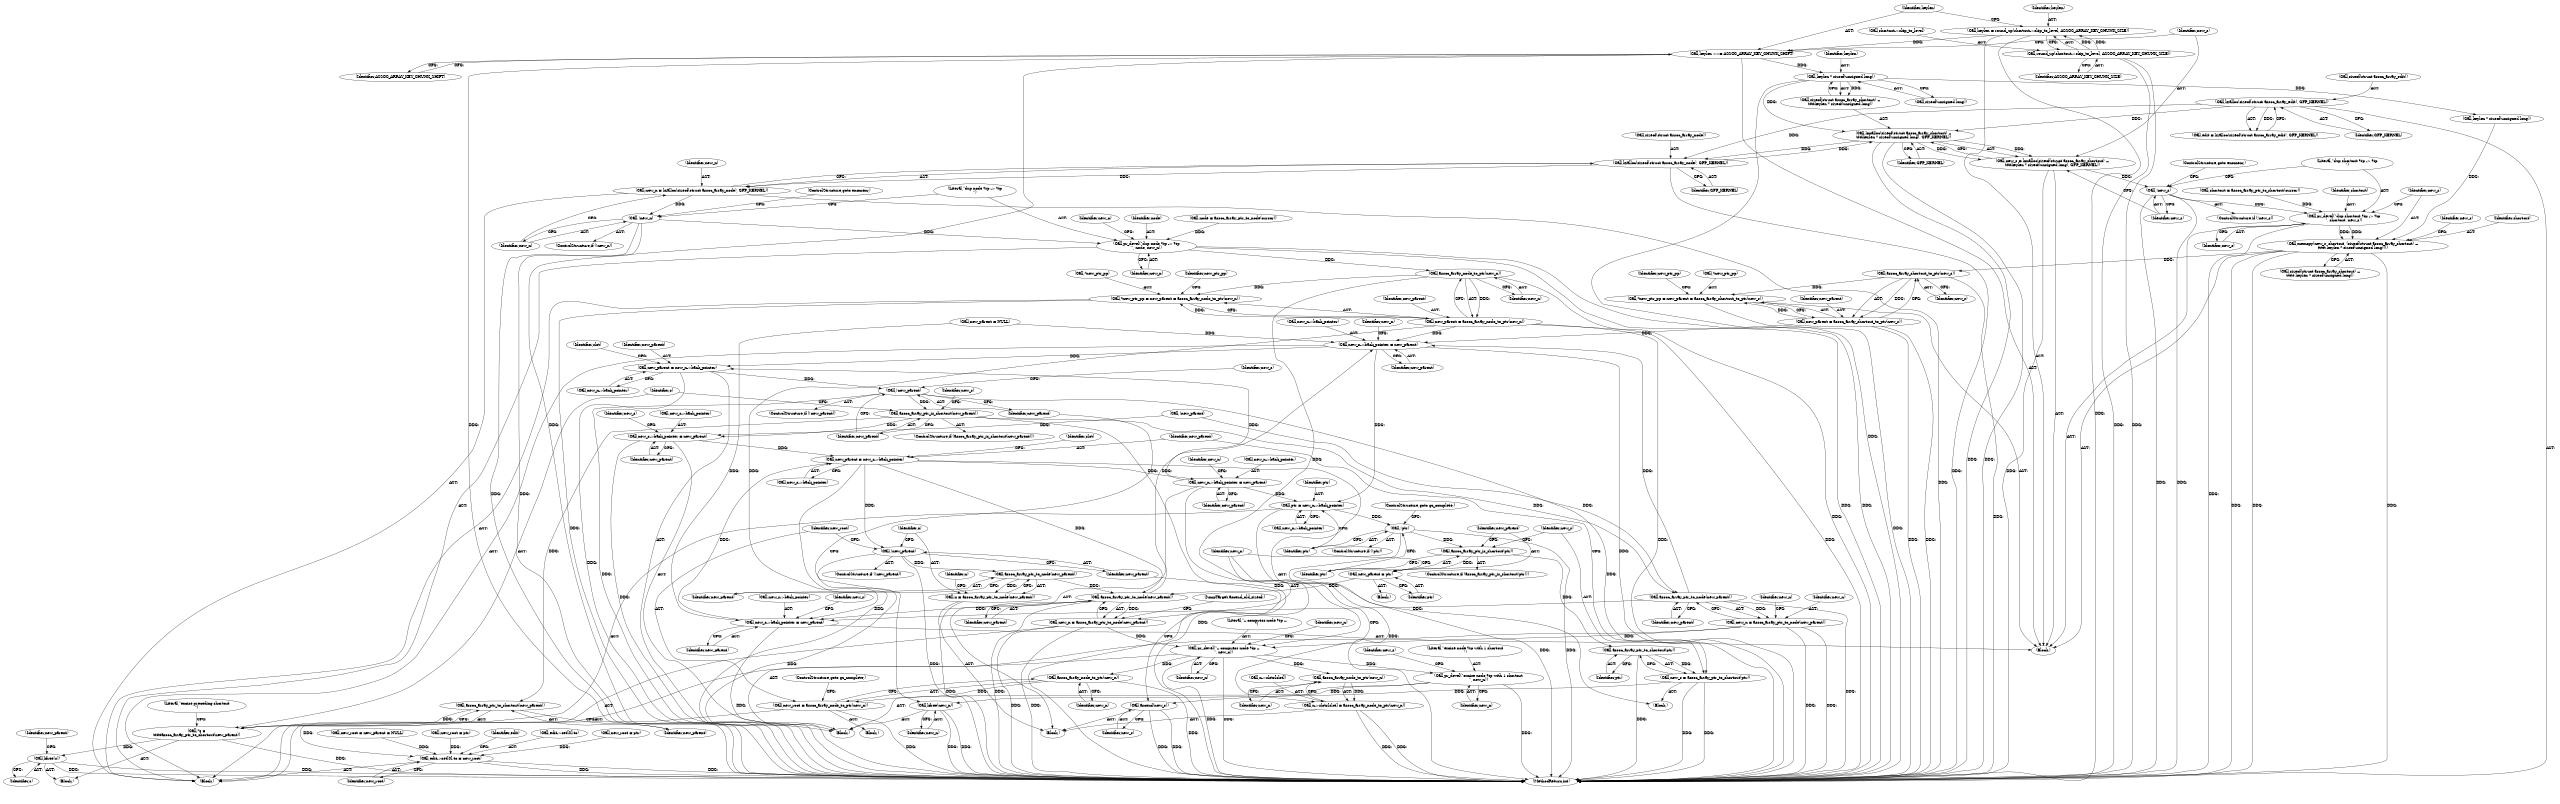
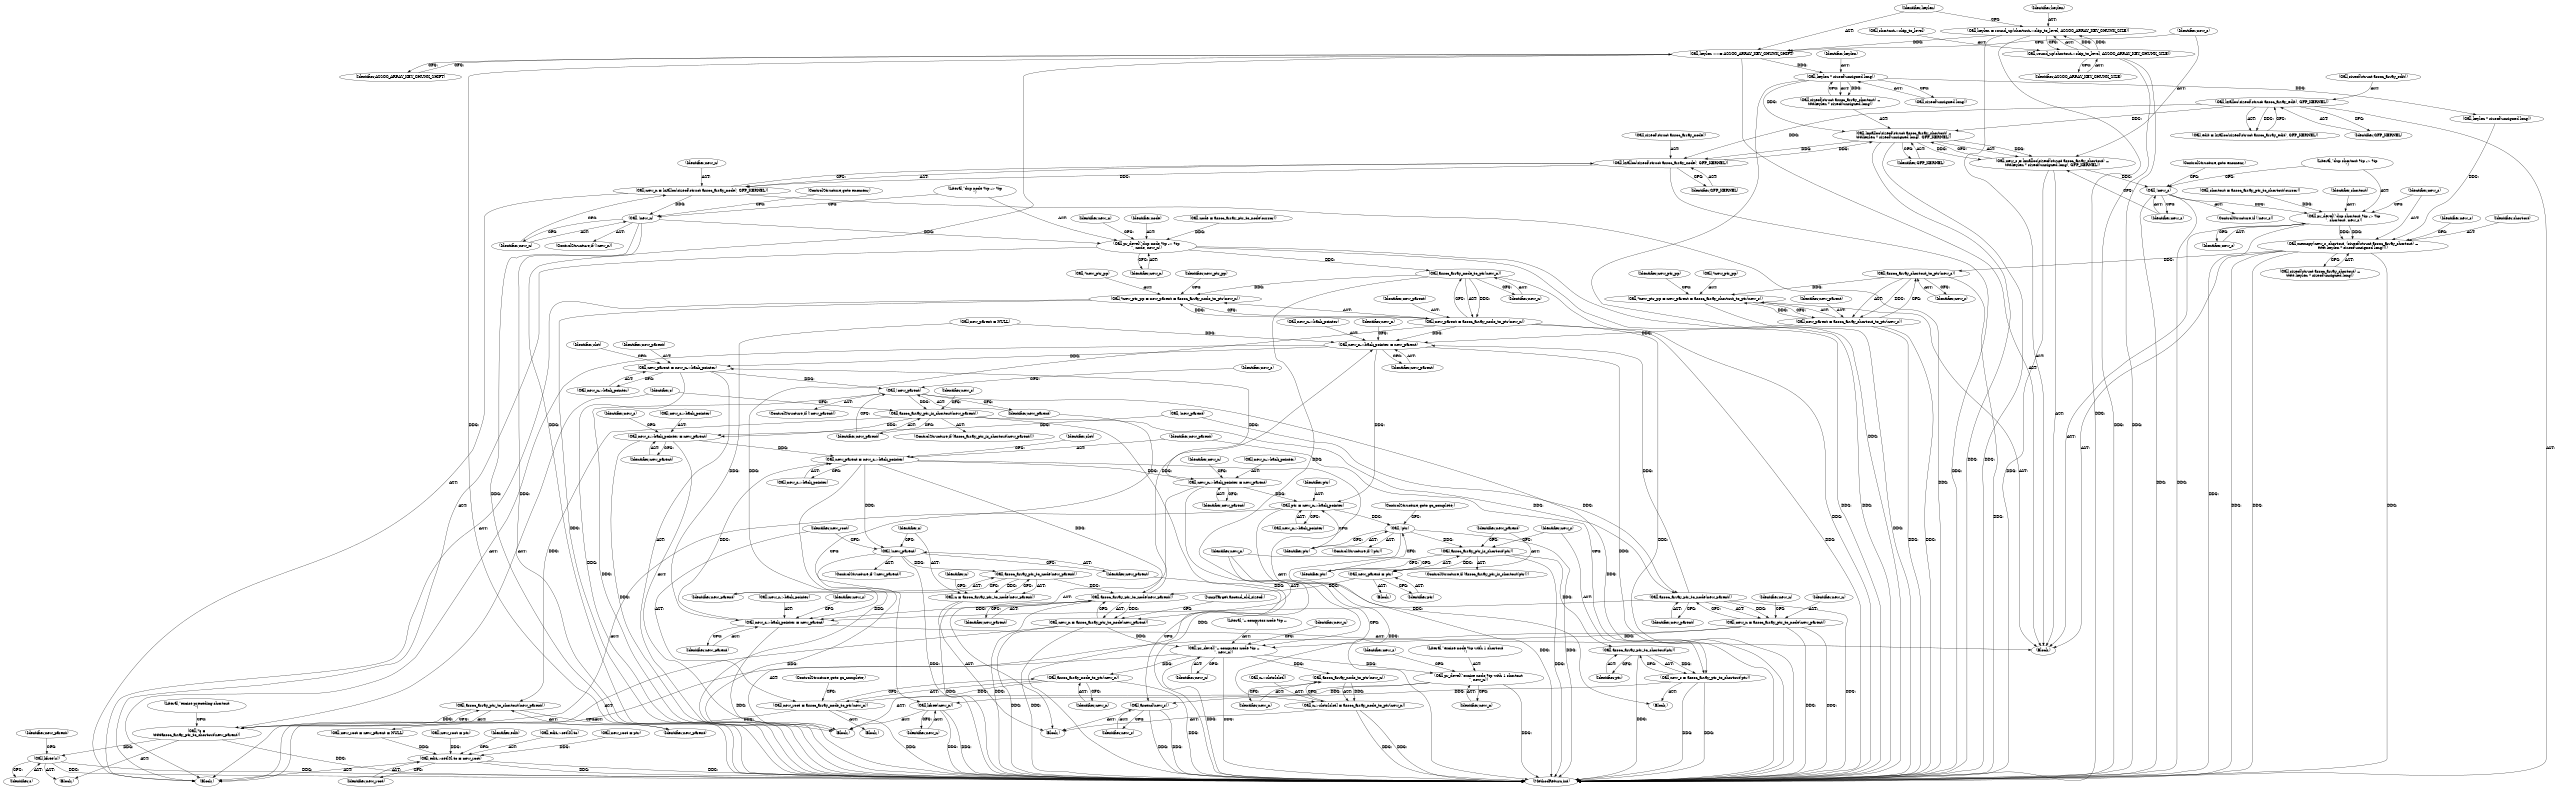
edge "(Call,assoc_array_ptr_is_shortcut(ptr))" -> "(MethodReturn,int)": added, label "DDG:"
edge "(Call,new_root = assoc_array_node_to_ptr(new_n))" -> "(Call,edit->set[0].to = new_root)": now "(Call,new_root = assoc_array_node_to_ptr(new_n))" -> "(Call,new_root = new_parent = NULL)"
